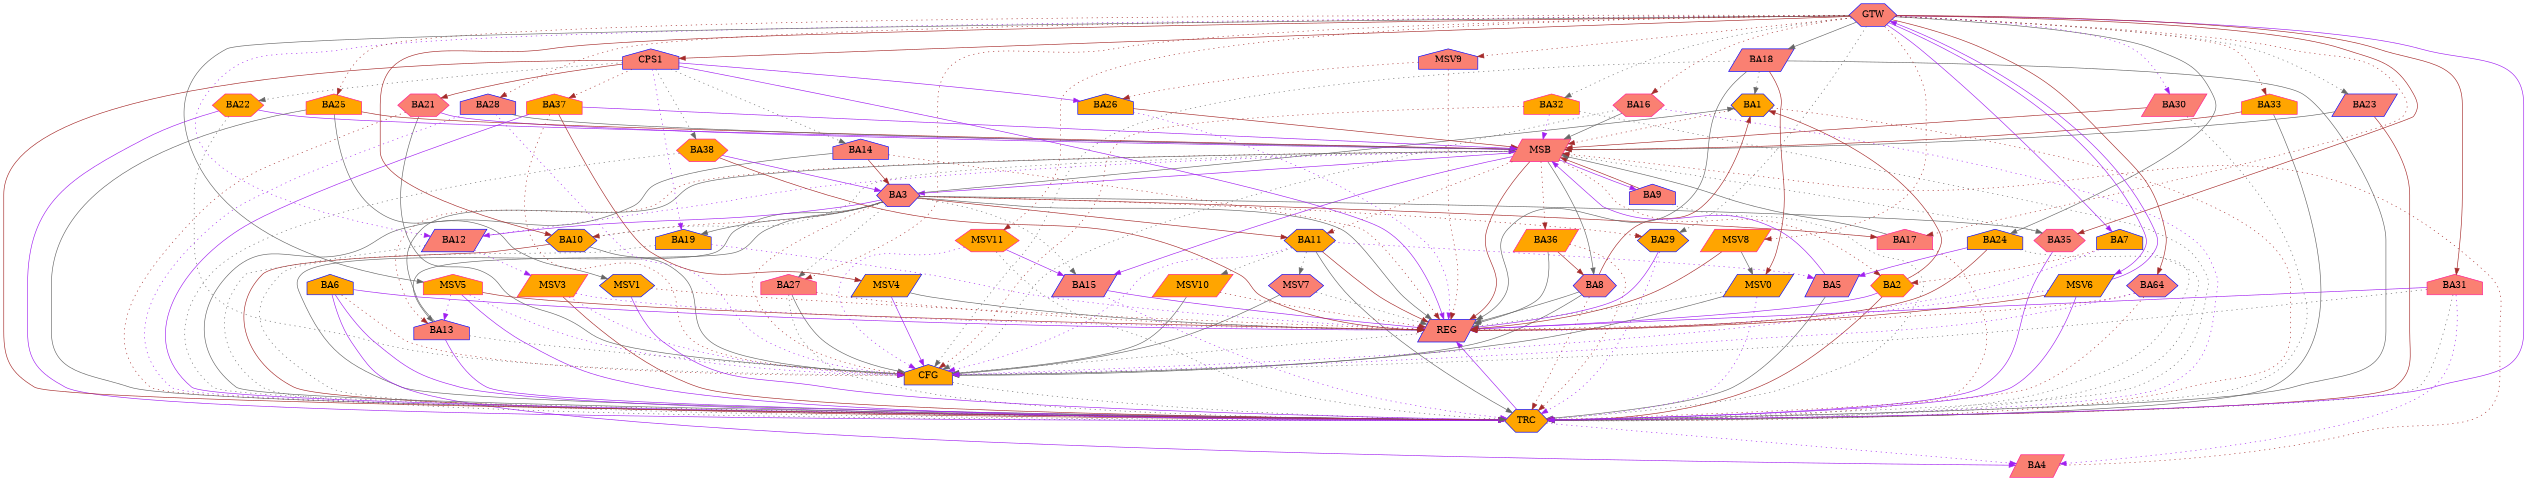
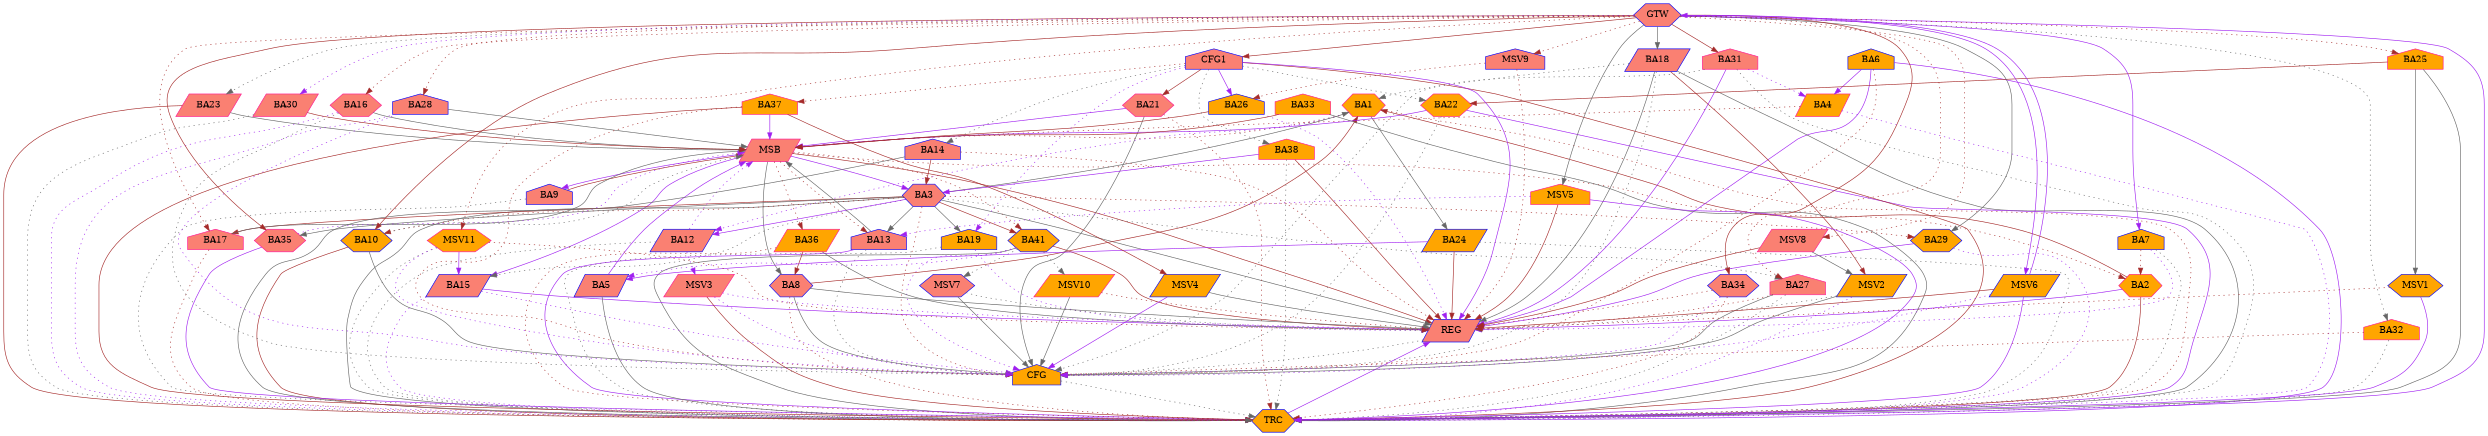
edge "GTW" -> "BA12": now "BA1" -> "BA12"
edge "GTW" -> "BA33": removed
node "CPS1": label "CPS1" -> "CFG1"
edge "GTW" -> "BA24": now "BA1" -> "BA24"
node "BA1": color blue -> deeppink
node "BA23": color blue -> deeppink
edge "BA32" -> "MSB": removed
edge "BA25" -> "MSB": now "BA25" -> "BA22"
edge "GTW" -> "BA29": style dotted -> solid
node "BA38": shape hexagon -> house
edge "BA35" -> "MSB": color gray40 -> purple
node "BA11": label "BA11" -> "BA41"
node "MSV8": fillcolor orange -> salmon
node "BA24": shape house -> parallelogram
edge "MSV11" -> "REG": added
node "MSV3": fillcolor orange -> salmon
node "MSV0": label "MSV0" -> "MSV2"
node "BA64": label "BA64" -> "BA34"
edge "MSV5" -> "CFG": now "BA15" -> "CFG"
edge "BA37" -> "TRC": color purple -> brown
edge "TRC" -> "BA4": reversed
node "BA4": fillcolor salmon -> orange
